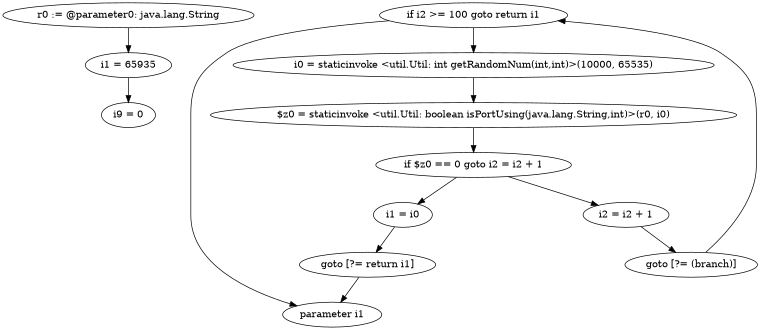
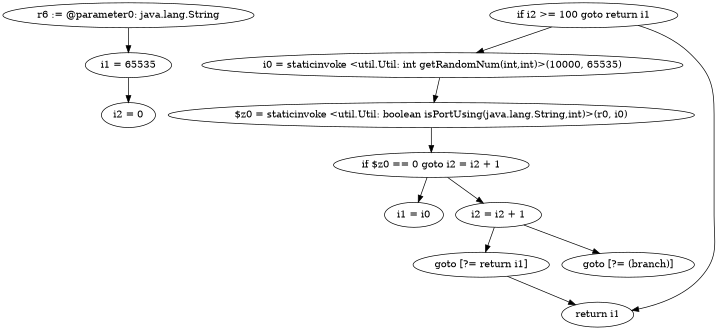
node "r0 := @parameter0: java.lang.String": label "r0 := @parameter0: java.lang.String" -> "r6 := @parameter0: java.lang.String"
node "i1 = 65935": label "i1 = 65935" -> "i1 = 65535"
edge "goto [?= (branch)]" -> "if i2 >= 100 goto return i1": removed
node "i9 = 0": label "i9 = 0" -> "i2 = 0"
edge "i1 = i0" -> "goto [?= return i1]": now "i2 = i2 + 1" -> "goto [?= return i1]"
node "parameter i1": label "parameter i1" -> "return i1"
